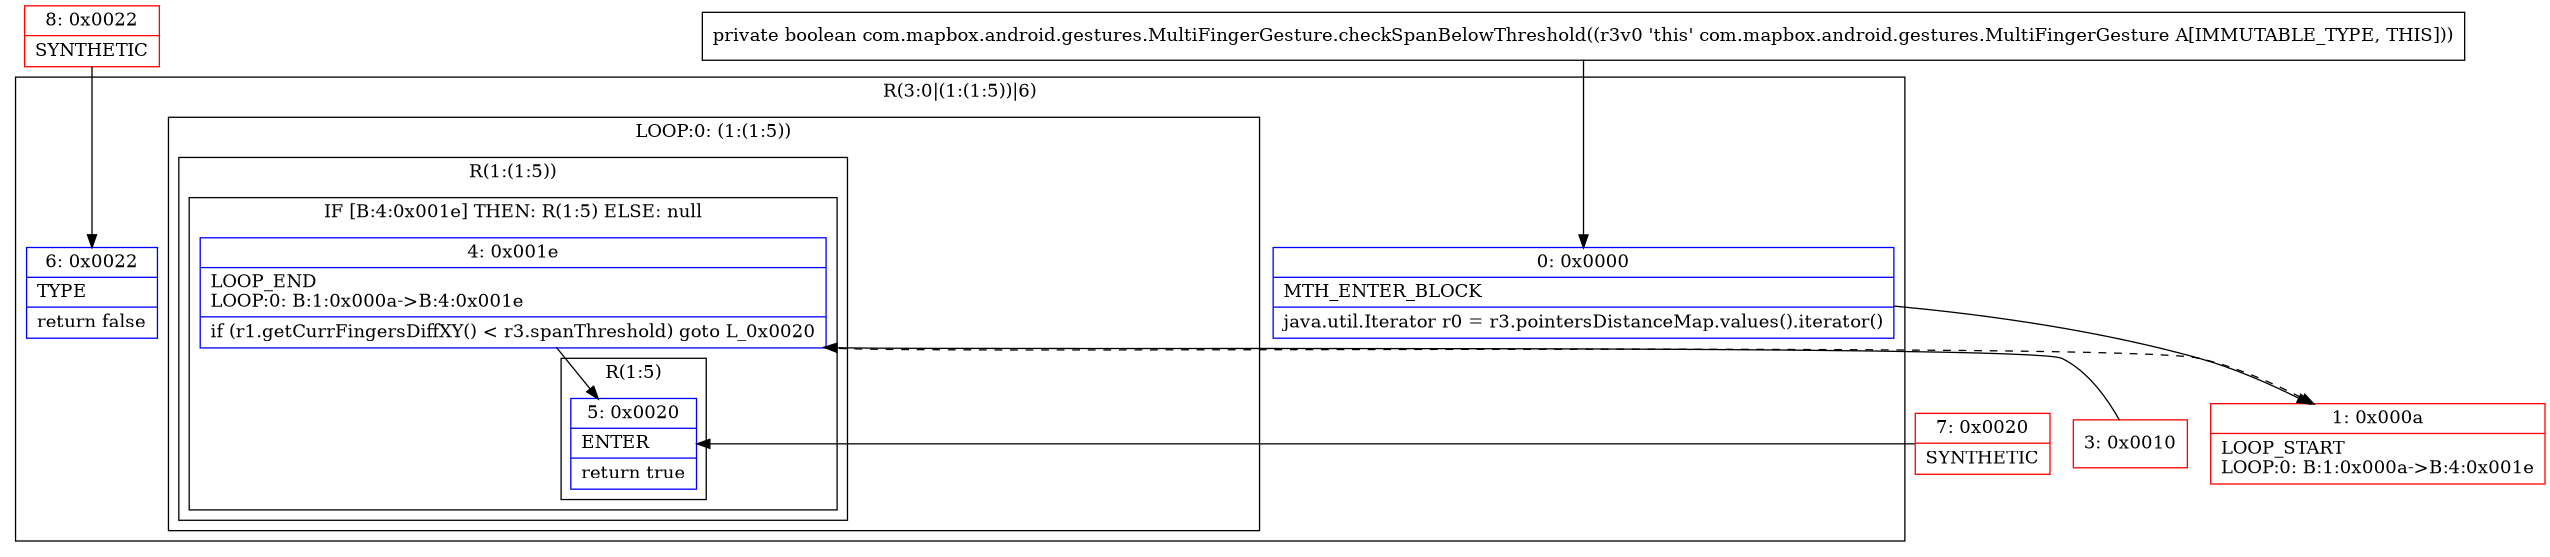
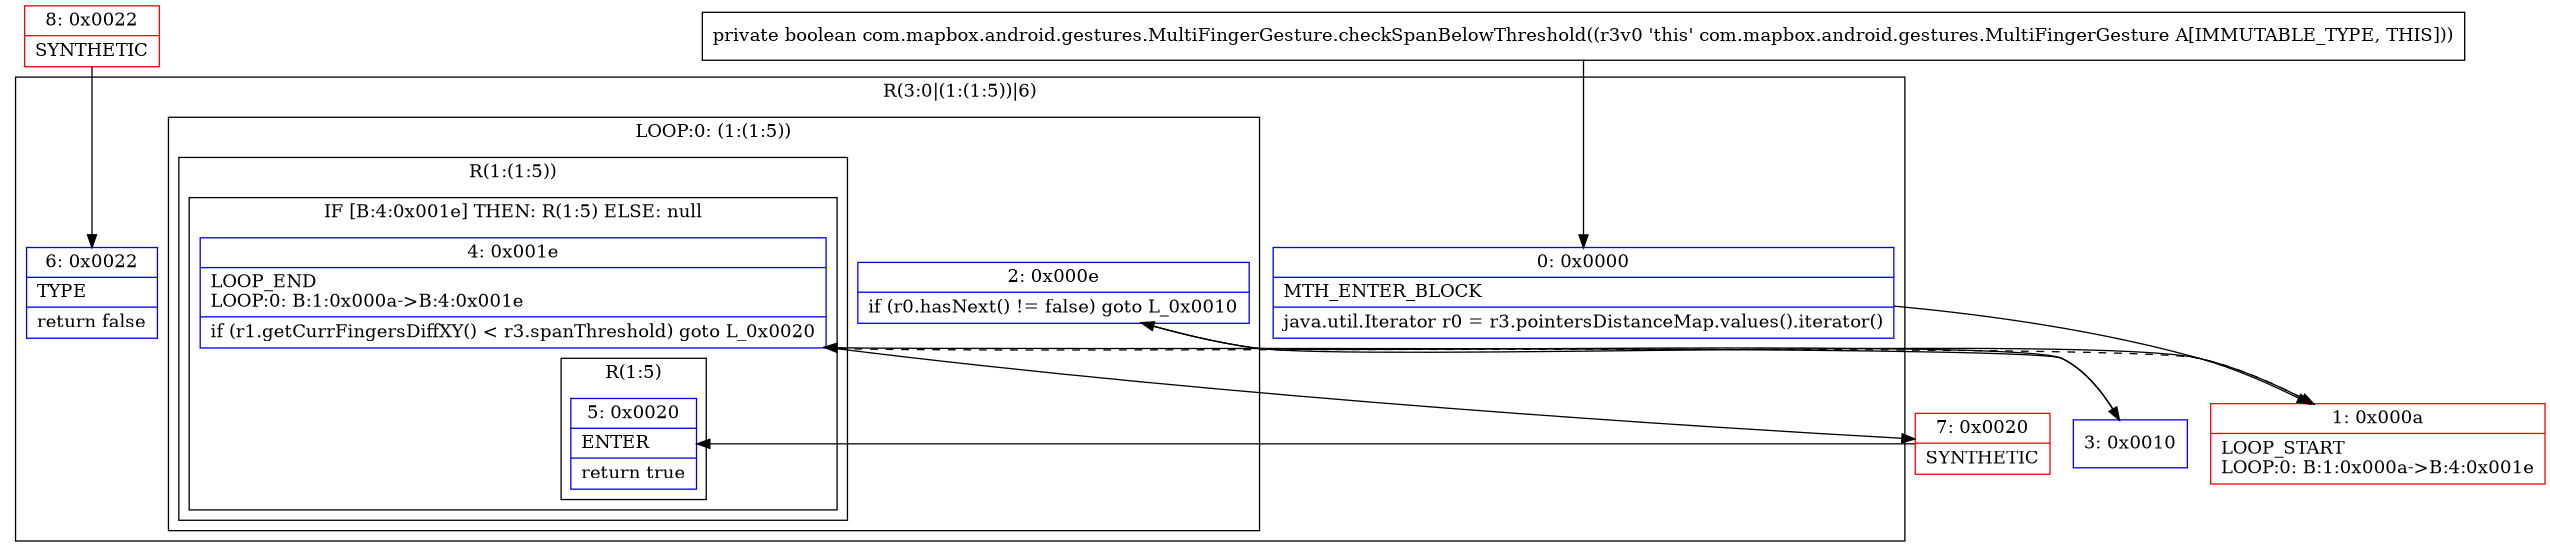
node "2: 0x000e": added
edge "4: 0x001e" -> "5: 0x0020": now "4: 0x001e" -> "7: 0x0020"
node "3: 0x0010": color red -> blue
